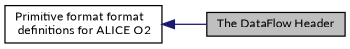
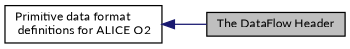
node "Primitive format format definitions for ALICE O2": label "Primitive format format definitions for ALICE O2" -> "Primitive data format definitions for ALICE O2"
